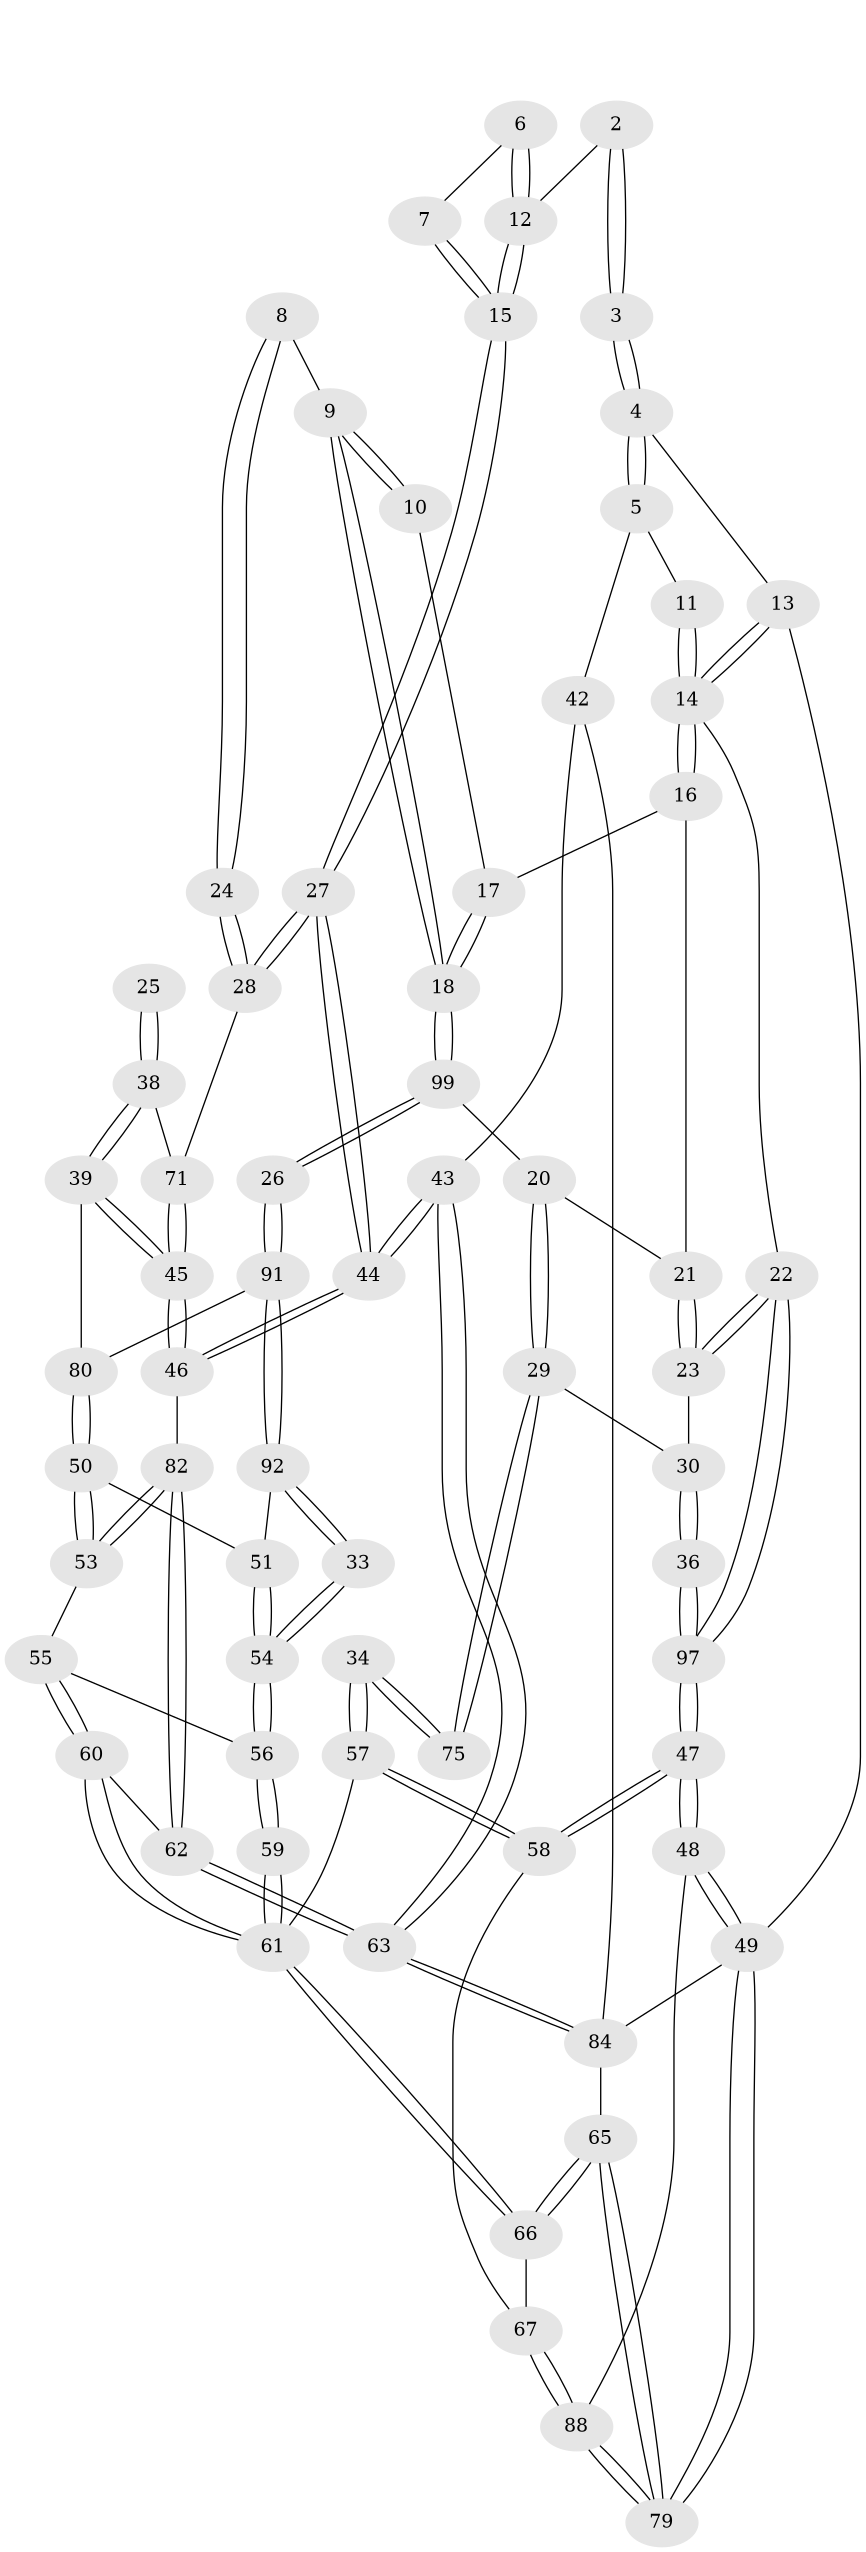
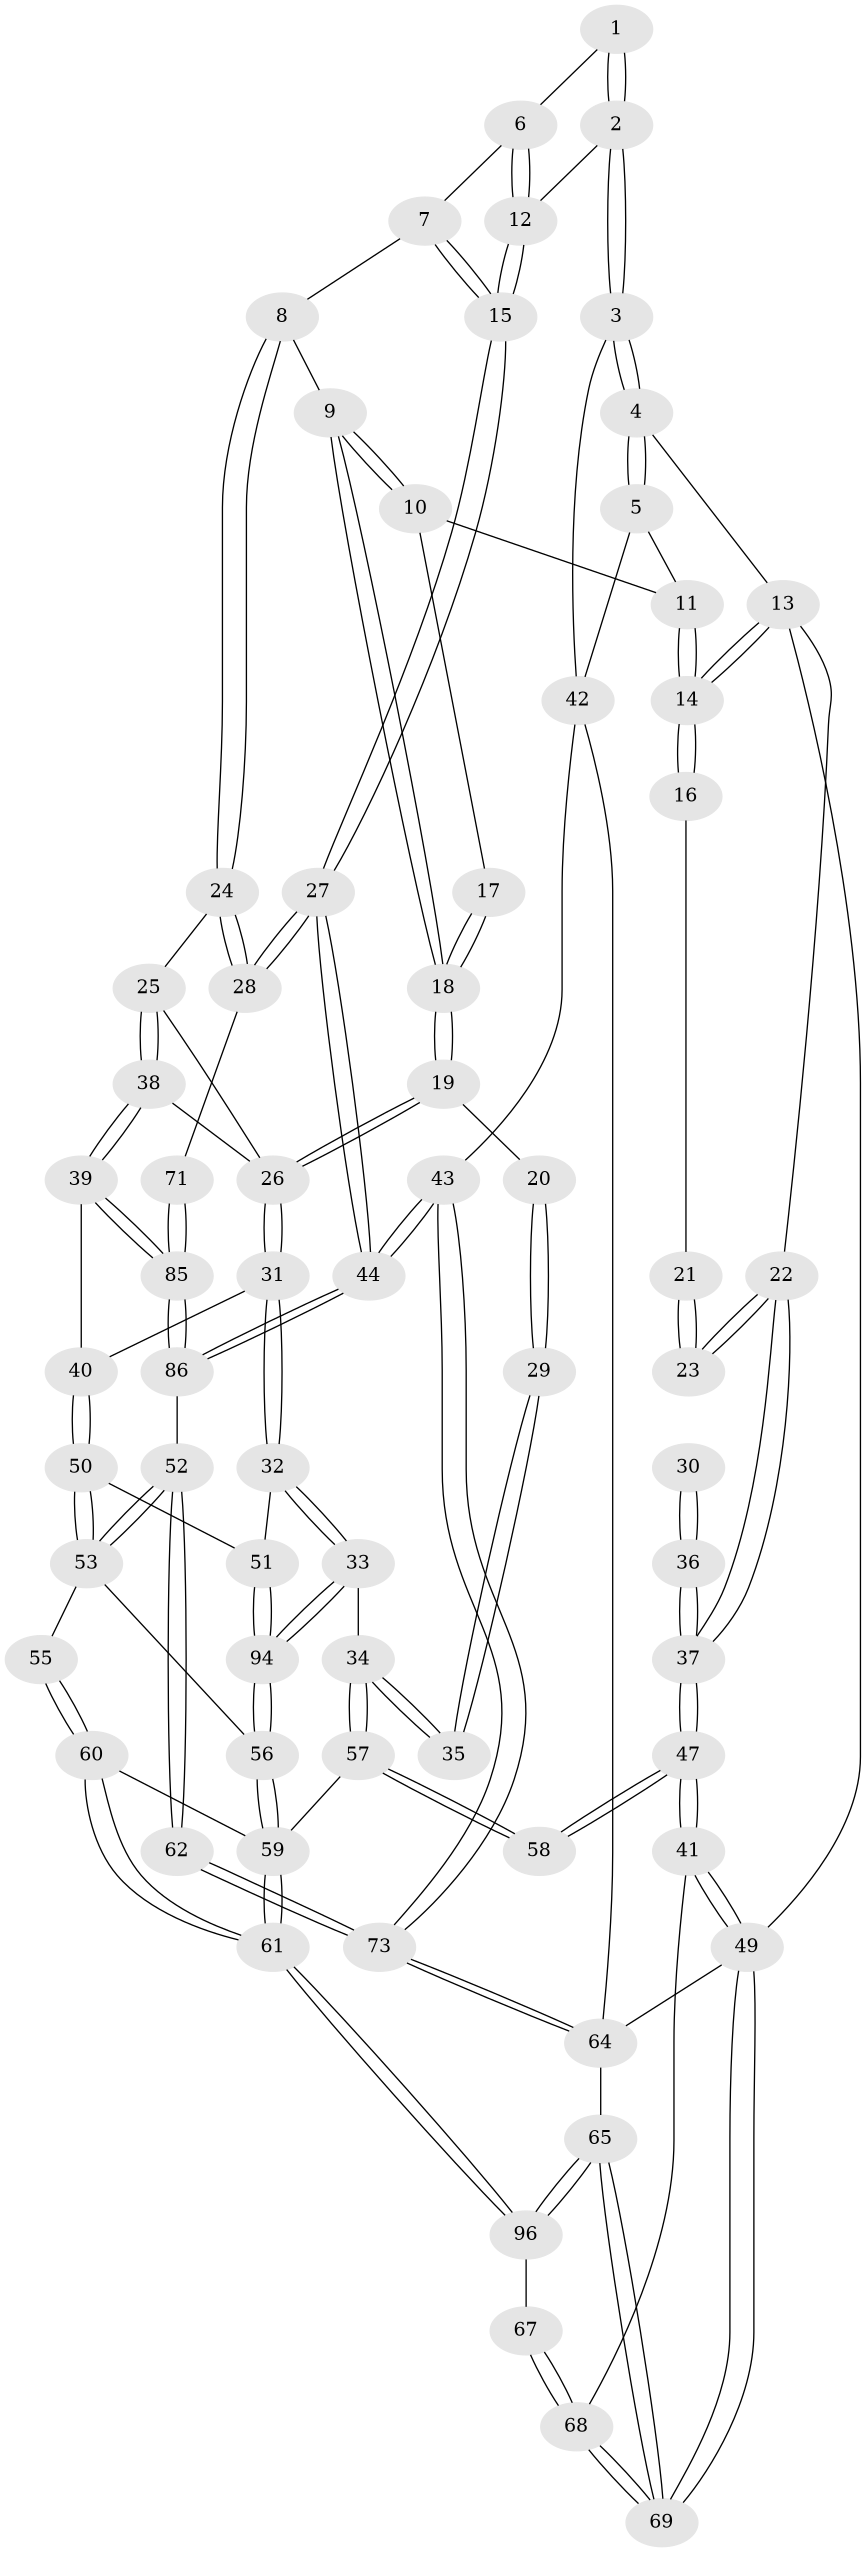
node "1": added
edge "7" -- "8": added
edge "3" -- "42": added
edge "10" -- "11": added
edge "16" -- "17": removed
edge "24" -- "25": added
edge "14" -- "22": now "13" -- "22"
node "99": label "99" -> "19"
edge "25" -- "26": added
edge "38" -- "71": now "38" -- "26"
edge "20" -- "21": removed
node "45": label "45" -> "85"
node "91": label "91" -> "31"
node "80": label "80" -> "40"
node "46": label "46" -> "86"
edge "23" -- "30": removed
edge "29" -- "30": removed
node "82": label "82" -> "52"
node "92": label "92" -> "32"
edge "33" -- "34": added
node "54": label "54" -> "94"
node "97": label "97" -> "37"
edge "55" -- "56": now "53" -- "56"
node "75": label "75" -> "35"
edge "60" -- "62": now "60" -- "59"
node "48": label "48" -> "41"
edge "57" -- "61": now "57" -- "59"
node "63": label "63" -> "73"
node "84": label "84" -> "64"
edge "58" -- "67": removed
node "66": label "66" -> "96"
node "88": label "88" -> "68"
node "79": label "79" -> "69"
